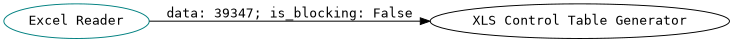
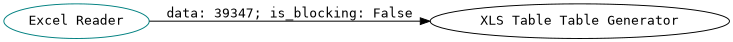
node "XLS Control Table Generator": label "XLS Control Table Generator" -> "XLS Table Table Generator"
